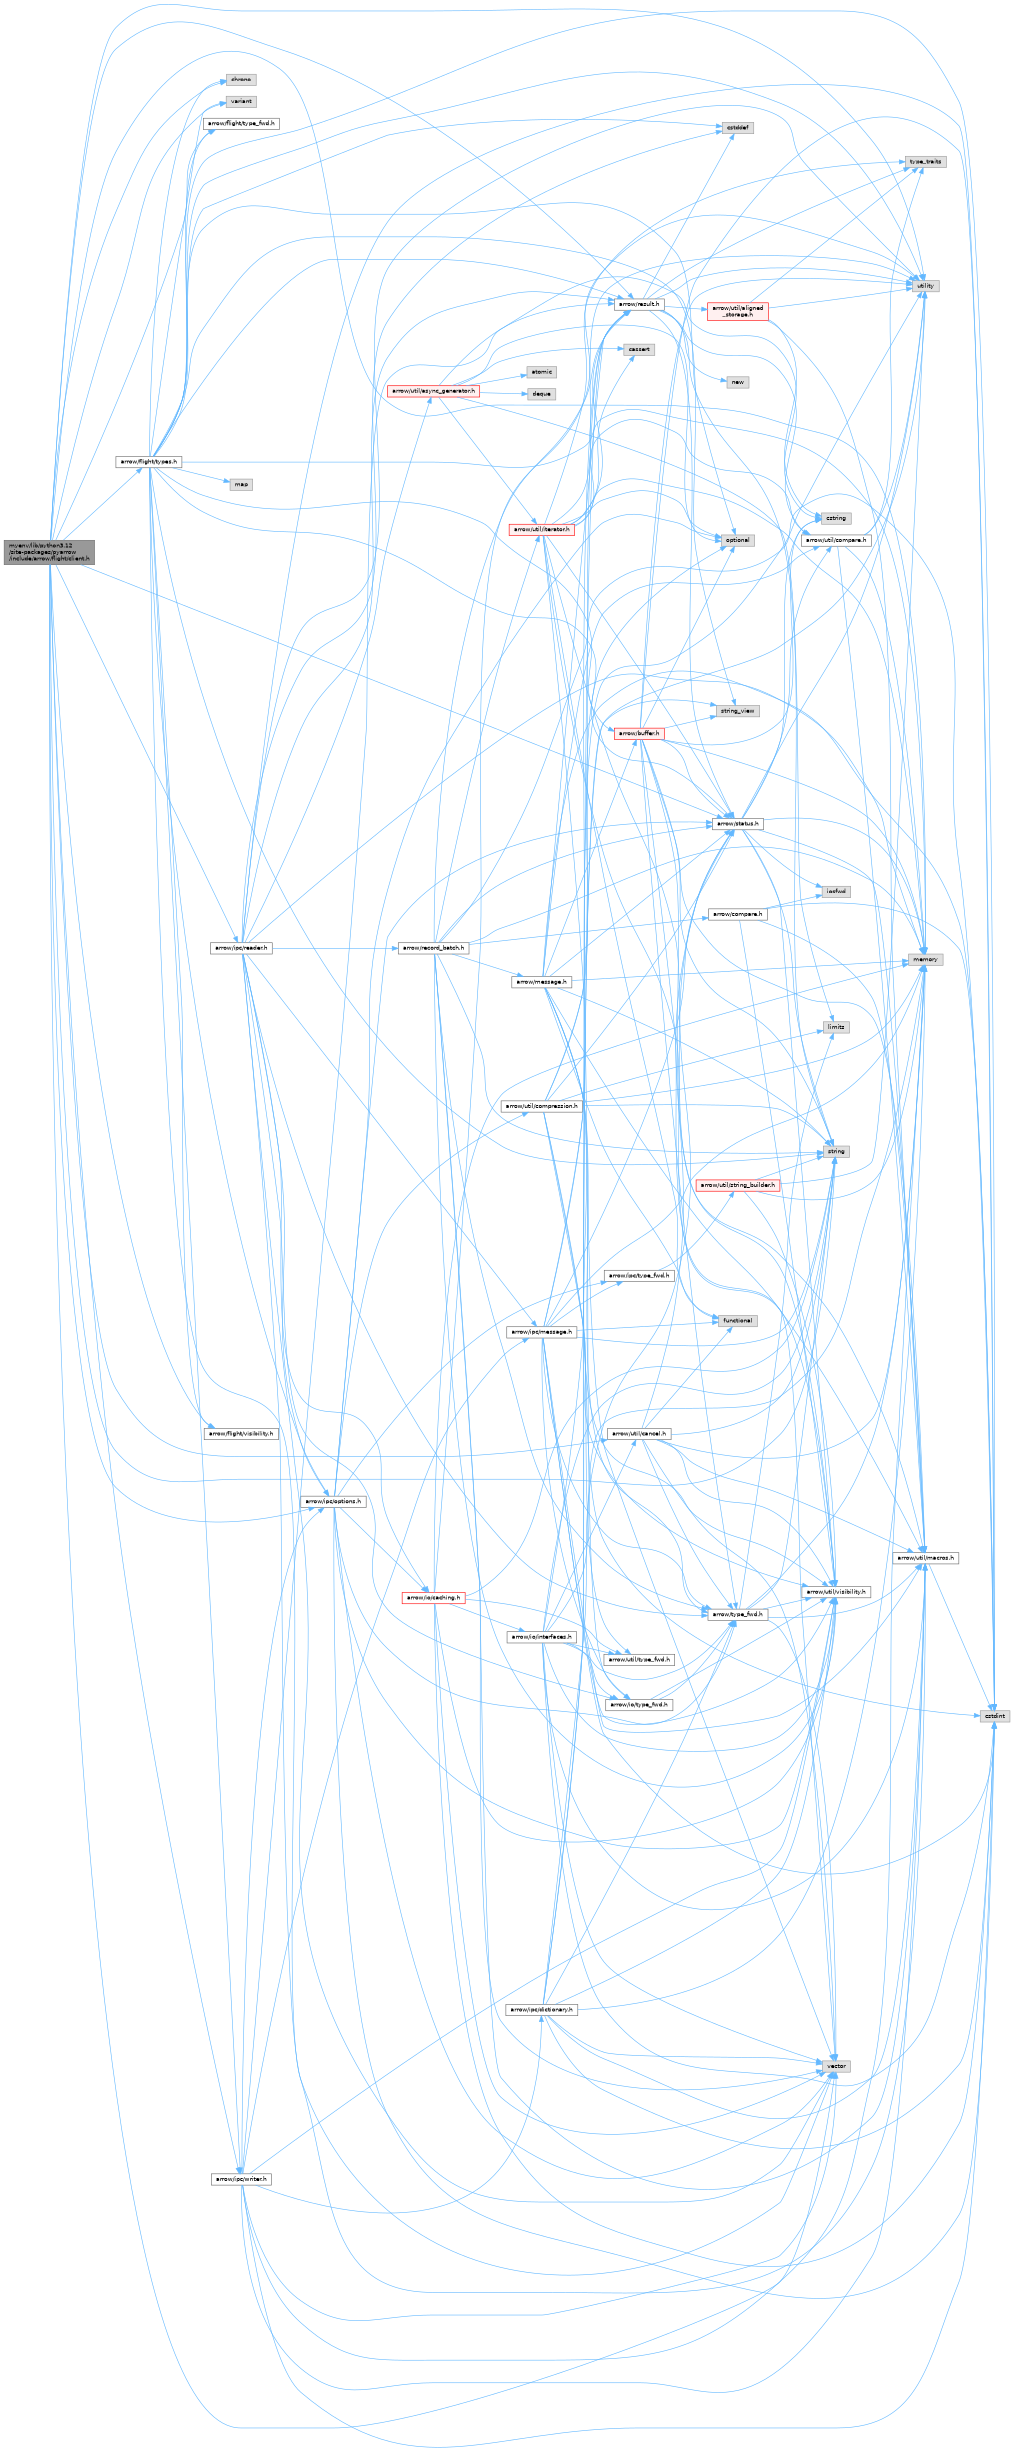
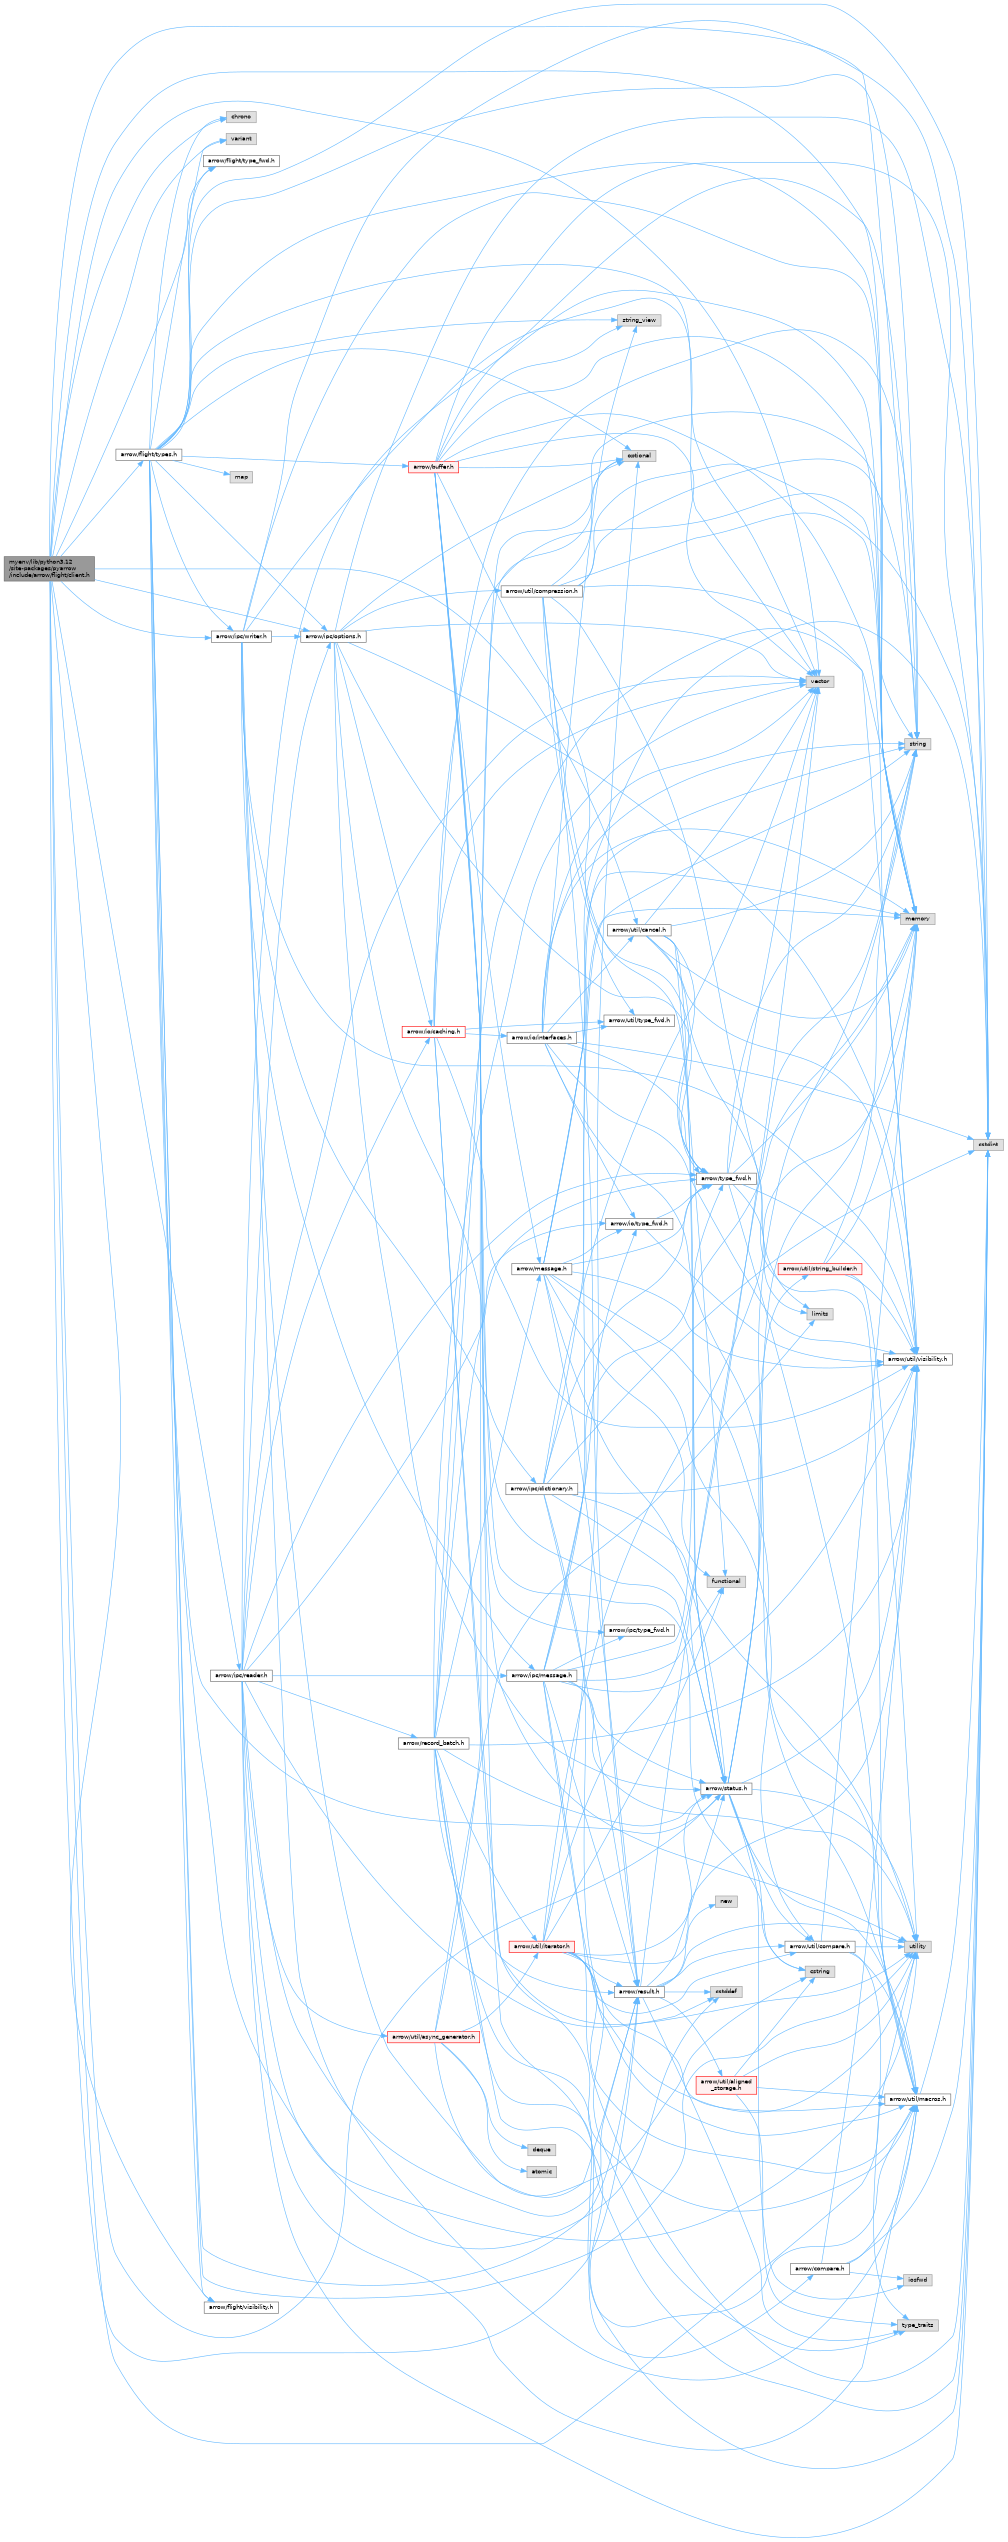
node "cassert": removed
edge "arrow/message.h" -> "arrow/buffer.h": reversed
edge "arrow/ipc/type_fwd.h" -> "arrow/util/string_builder.h": now "arrow/status.h" -> "arrow/util/string_builder.h"
